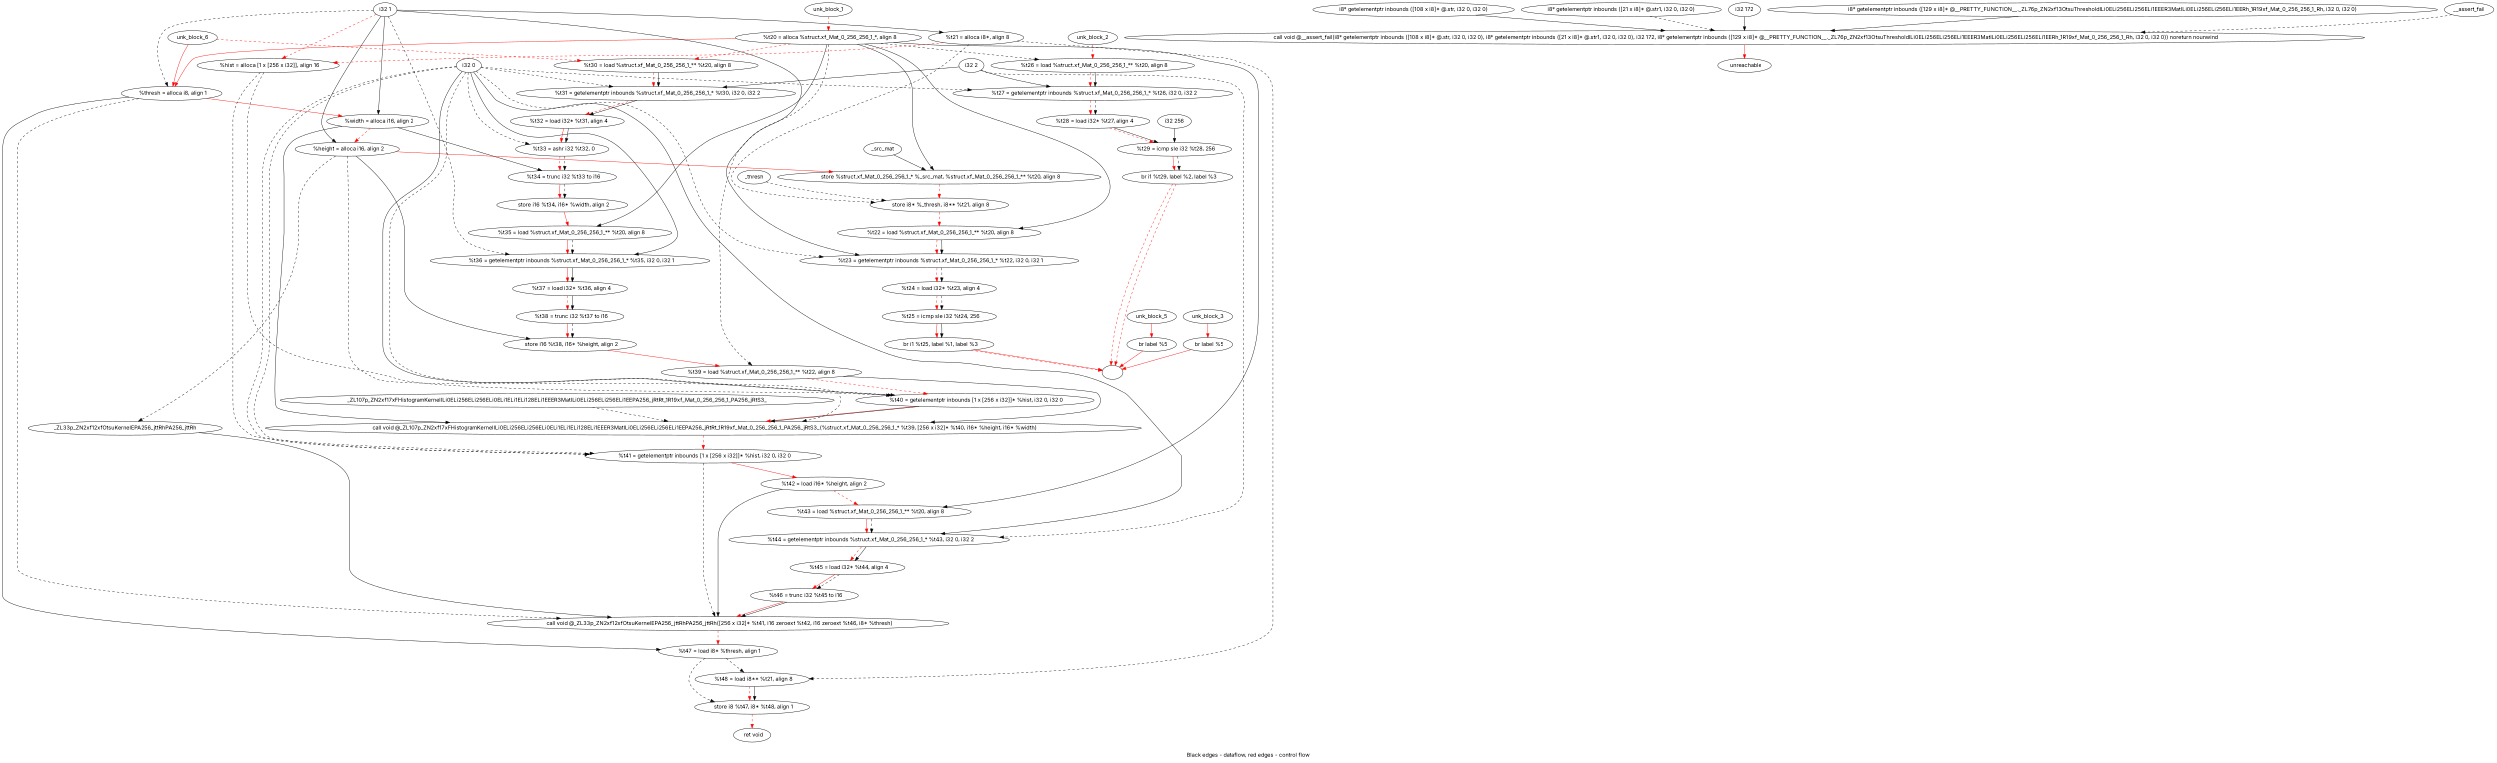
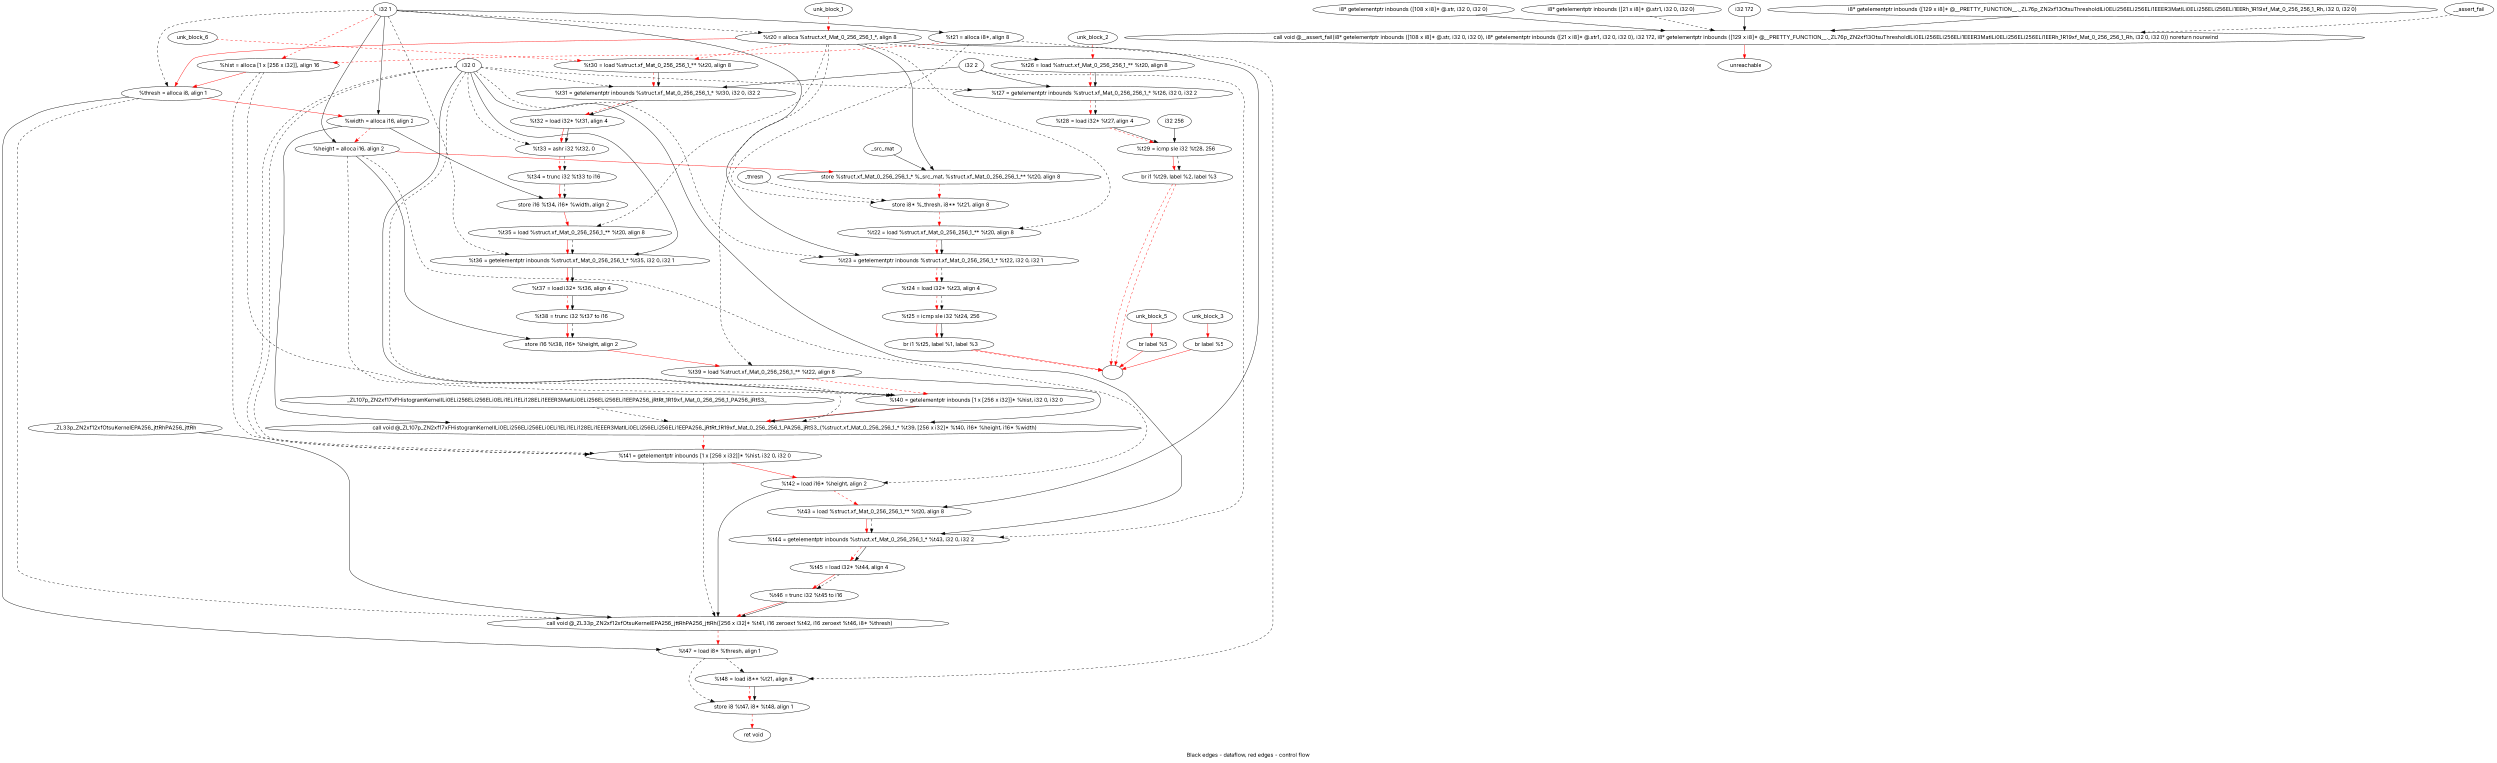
edge "i32 1" -> "%t20 = alloca %struct.xf_Mat_0_256_256_1_*, align 8": added
edge "unk_block_6" -> "%thresh = alloca i8, align 1": now "%hist = alloca [1 x [256 x i32]], align 16" -> "%thresh = alloca i8, align 1"
edge "%t20 = alloca %struct.xf_Mat_0_256_256_1_*, align 8" -> "%t22 = load %struct.xf_Mat_0_256_256_1_** %t20, align 8": style solid -> dashed
edge "%t20 = alloca %struct.xf_Mat_0_256_256_1_*, align 8" -> "%t35 = load %struct.xf_Mat_0_256_256_1_** %t20, align 8": style solid -> dashed
edge "%width = alloca i16, align 2" -> "%t34 = trunc i32 %t33 to i16": now "%width = alloca i16, align 2" -> "store i16 %t34, i16* %width, align 2"
edge "%height = alloca i16, align 2" -> "_ZL33p_ZN2xf12xfOtsuKernelEPA256_jttRhPA256_jttRh": now "%height = alloca i16, align 2" -> "%t42 = load i16* %height, align 2"
